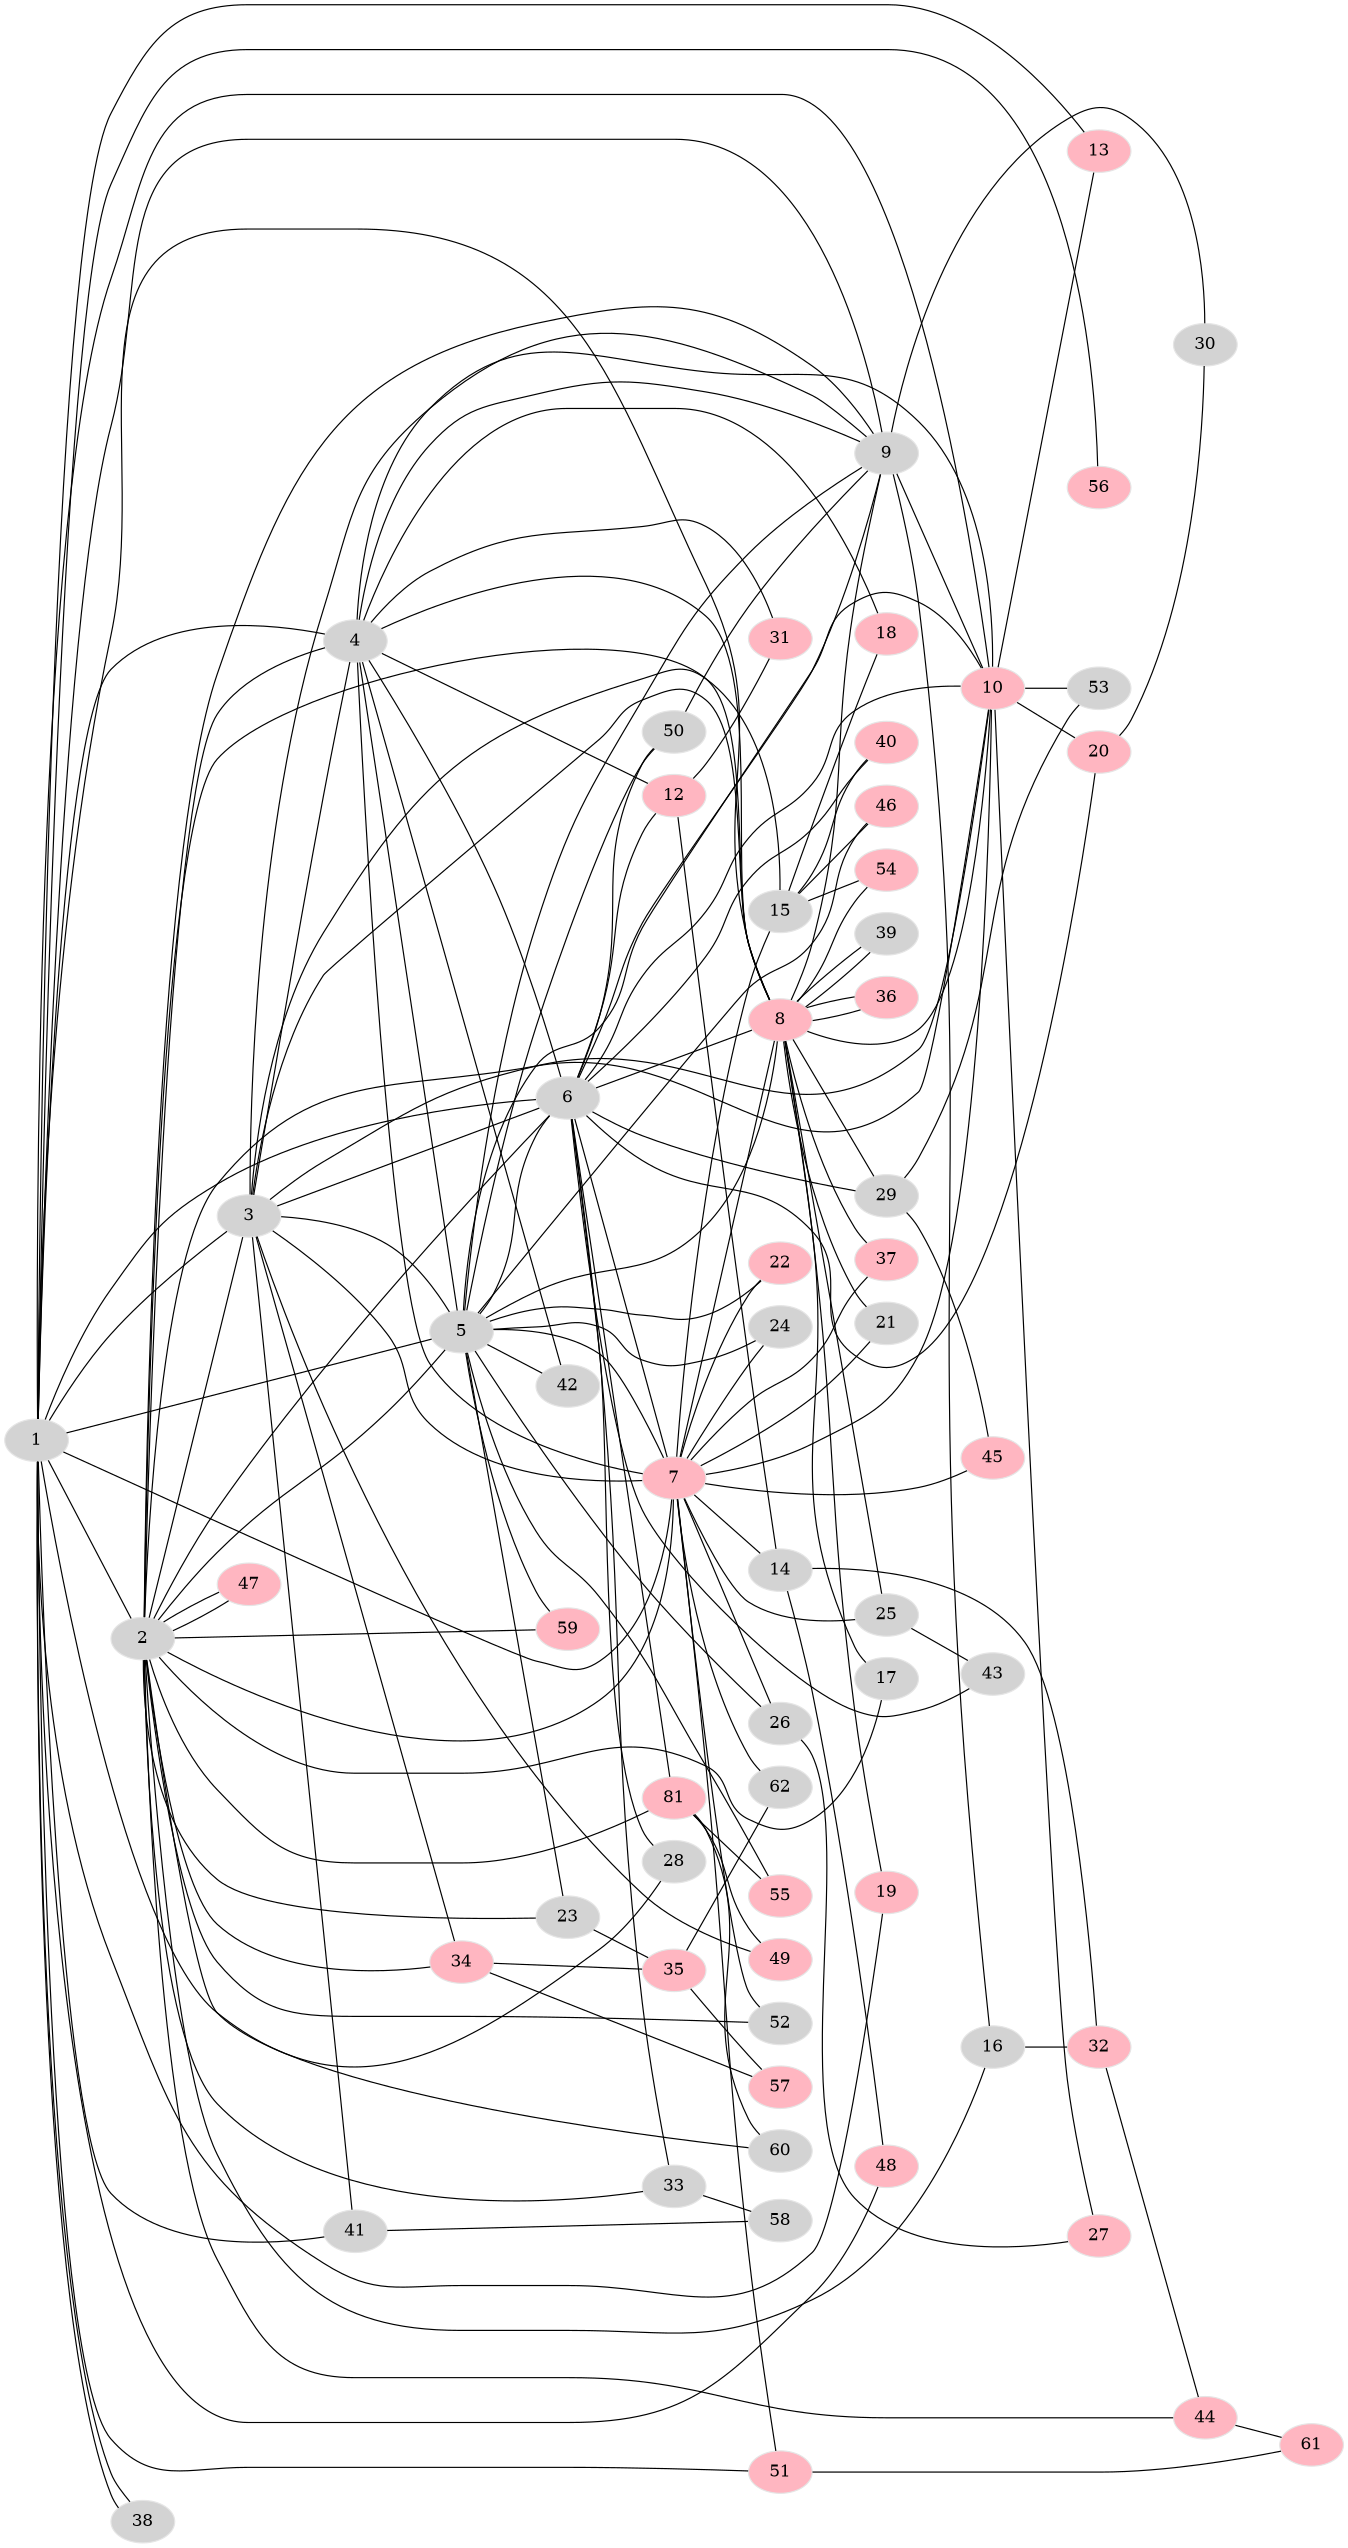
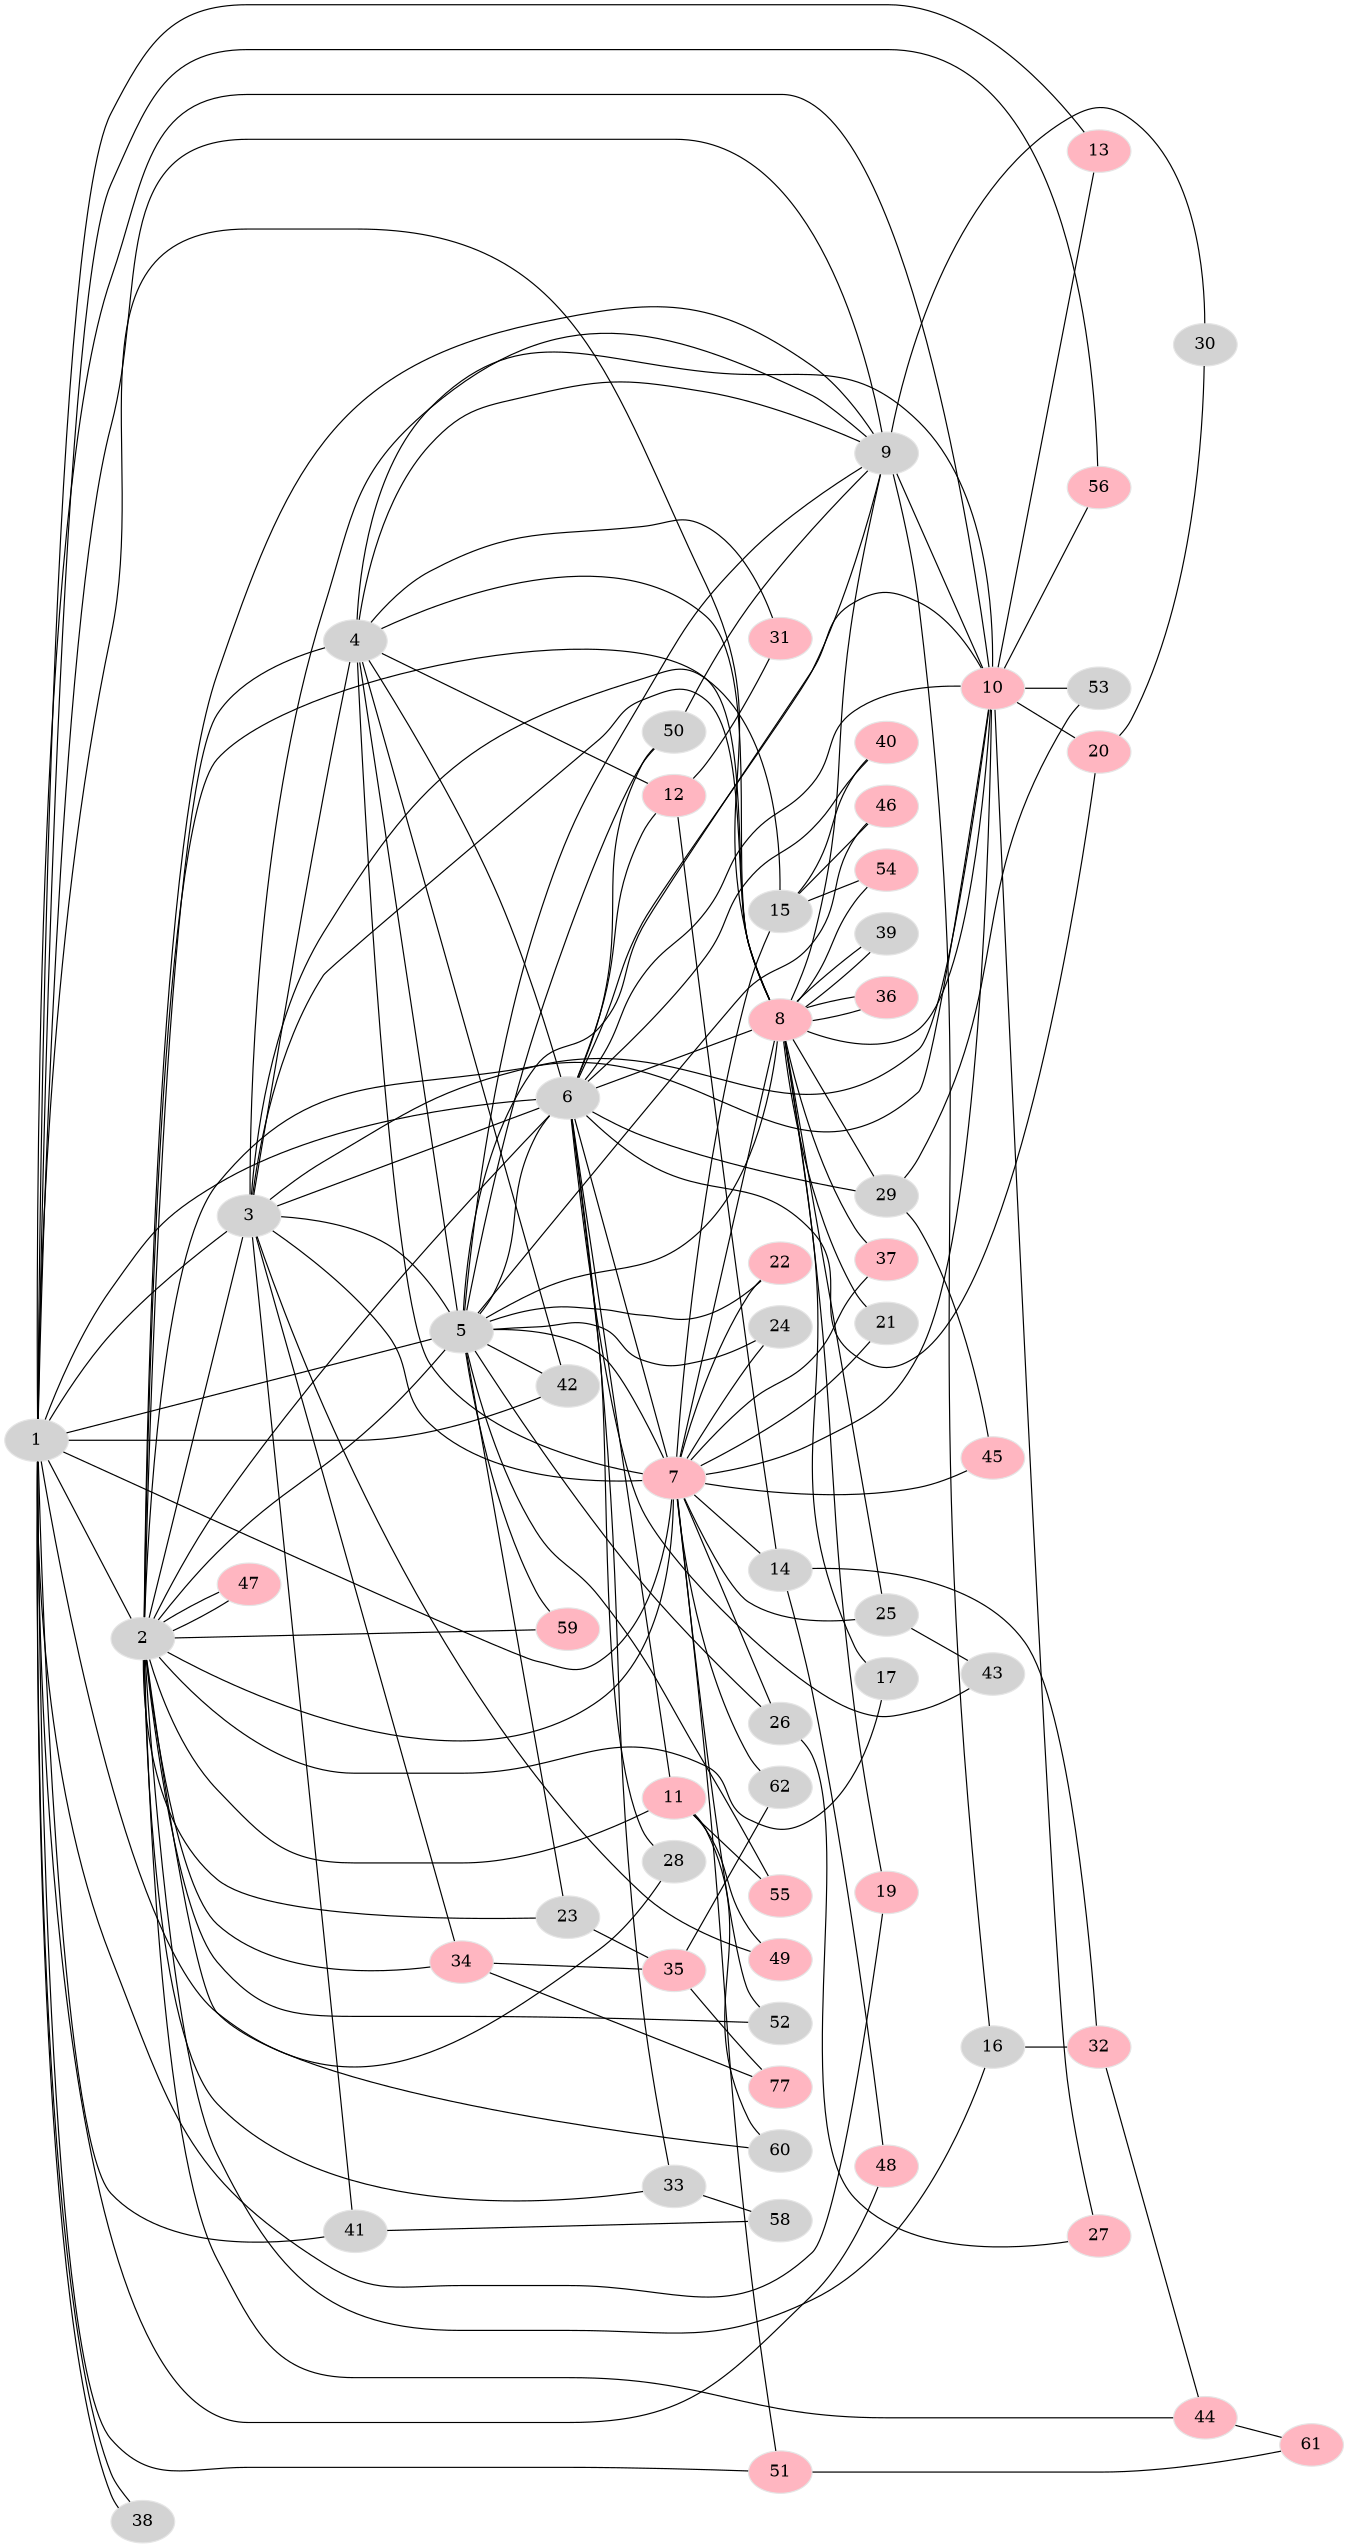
edge "56" -- "10": added
node "18": removed
edge "4" -- "1": now "42" -- "1"
node "81": label "81" -> "11"
node "57": label "57" -> "77"
